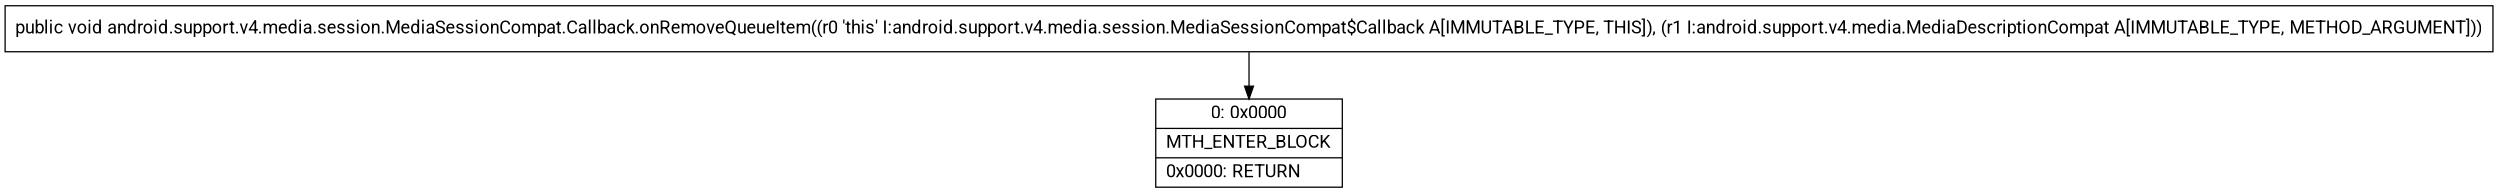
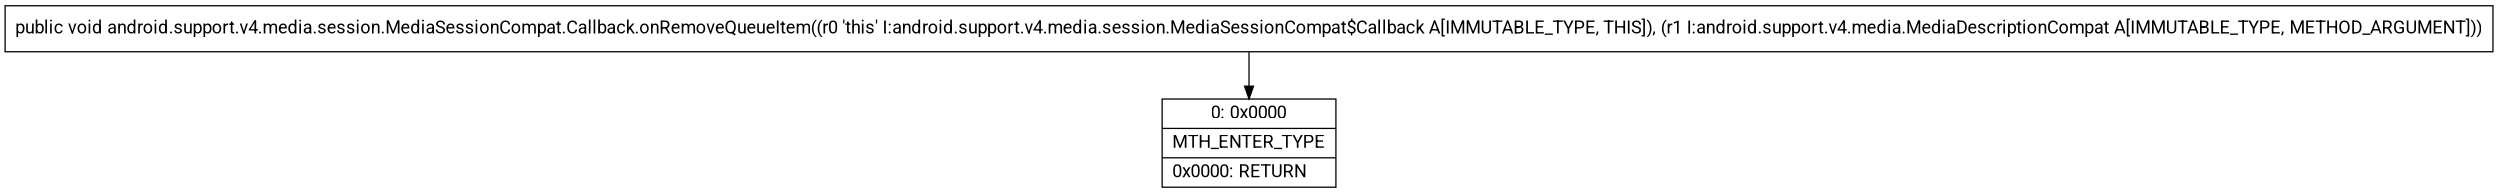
node "0: 0x0000": text "MTH_ENTER_BLOCK" -> "MTH_ENTER_TYPE"
